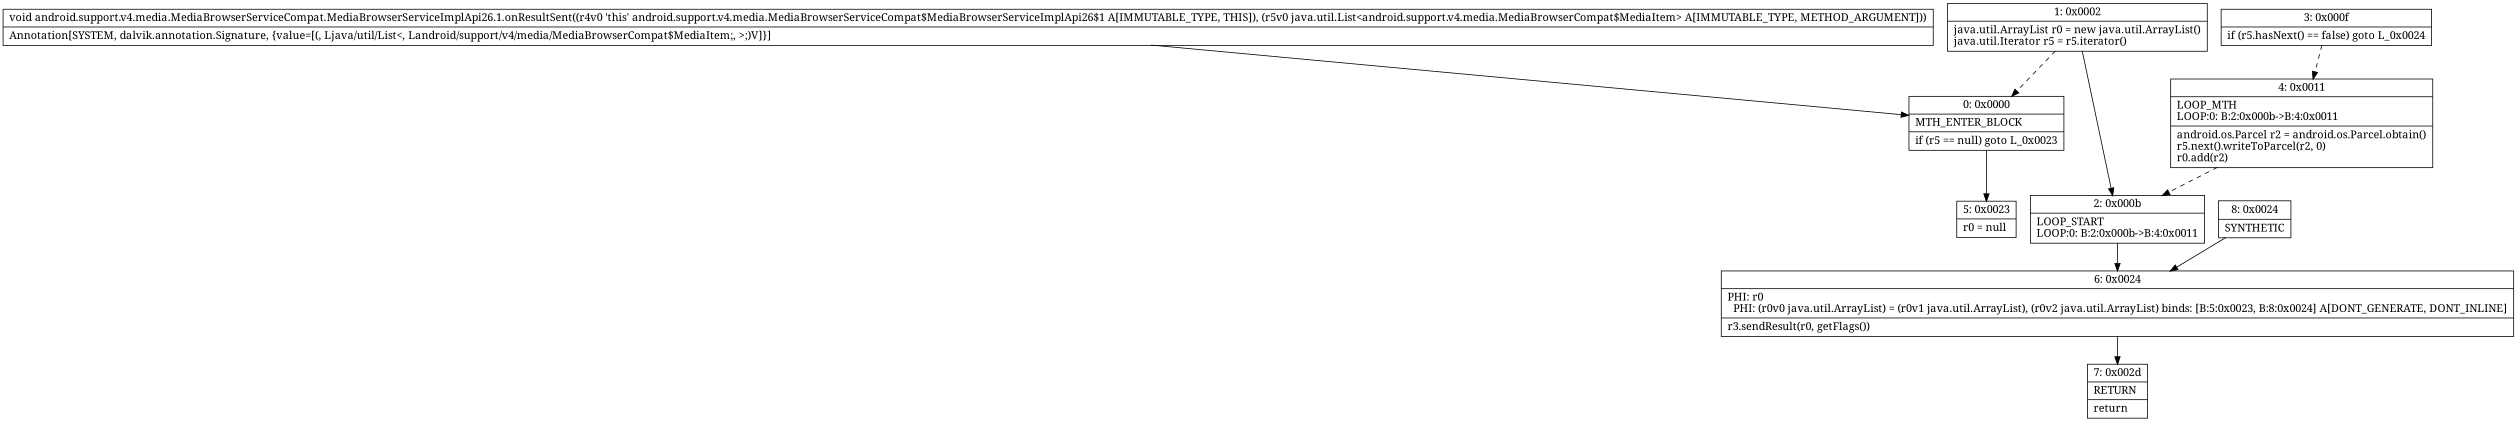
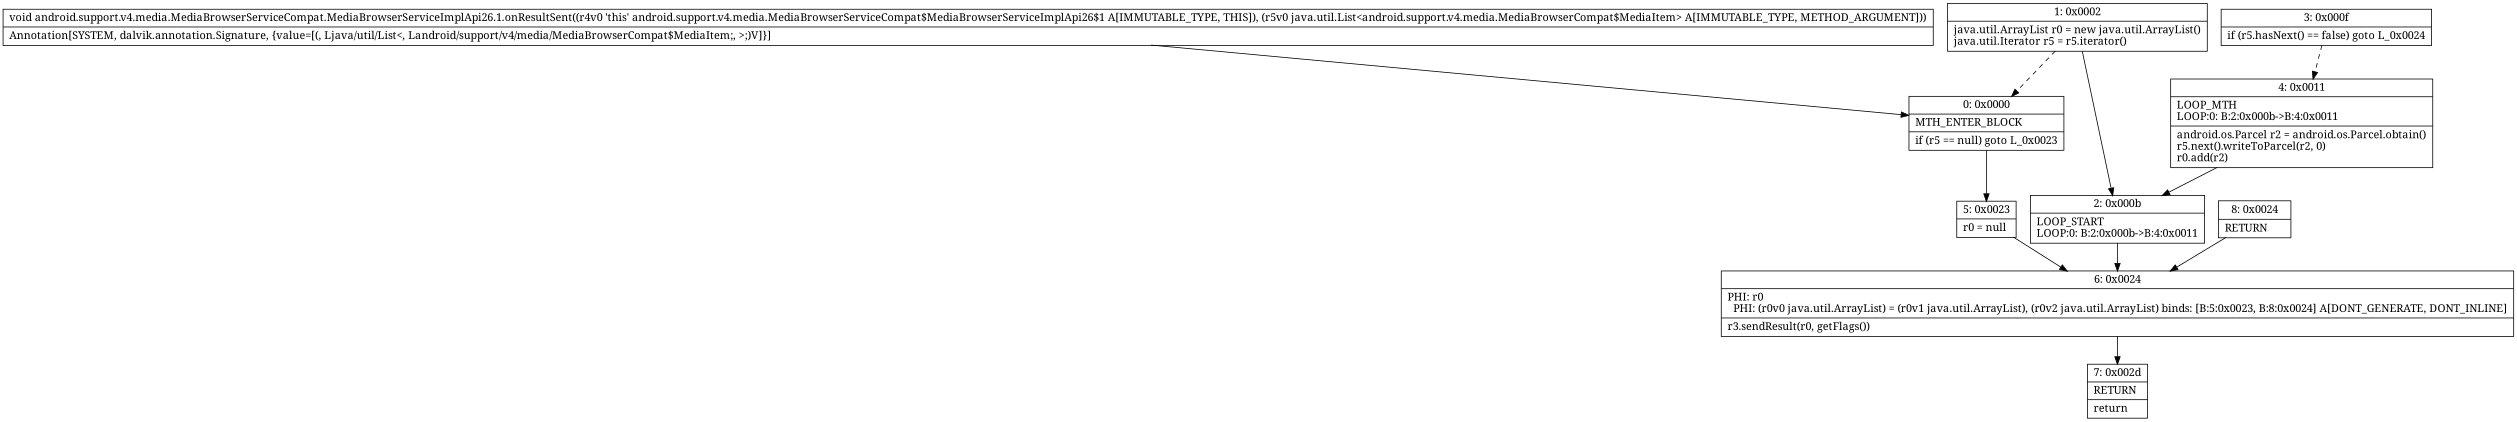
edge "4: 0x0011" -> "2: 0x000b": style dashed -> solid
node "8: 0x0024": text "SYNTHETIC" -> "RETURN"
edge "5: 0x0023" -> "6: 0x0024": added
